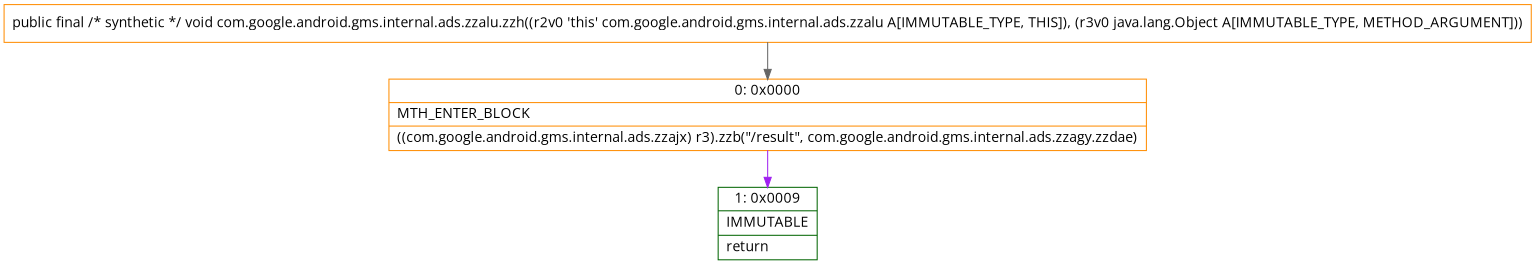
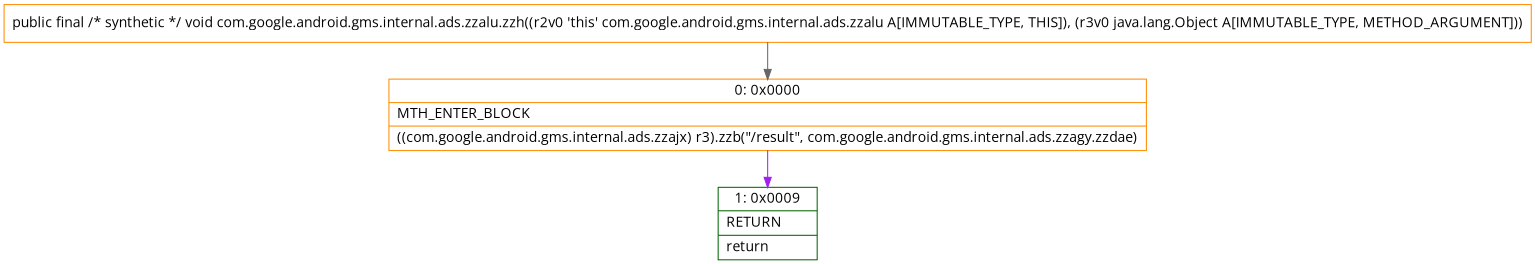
node "1: 0x0009": text "IMMUTABLE" -> "RETURN"
